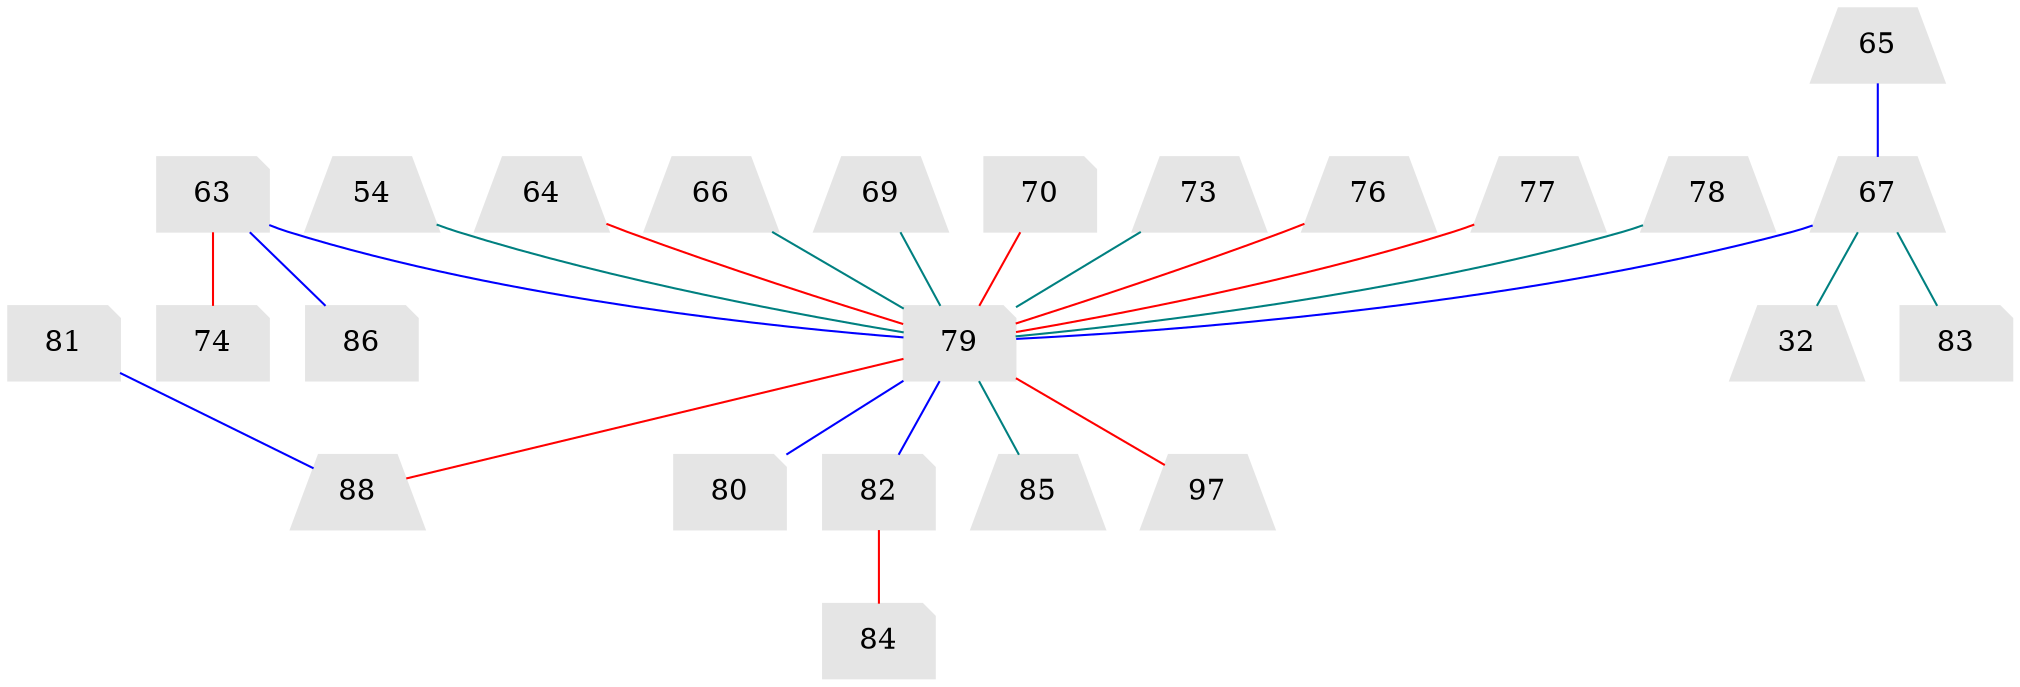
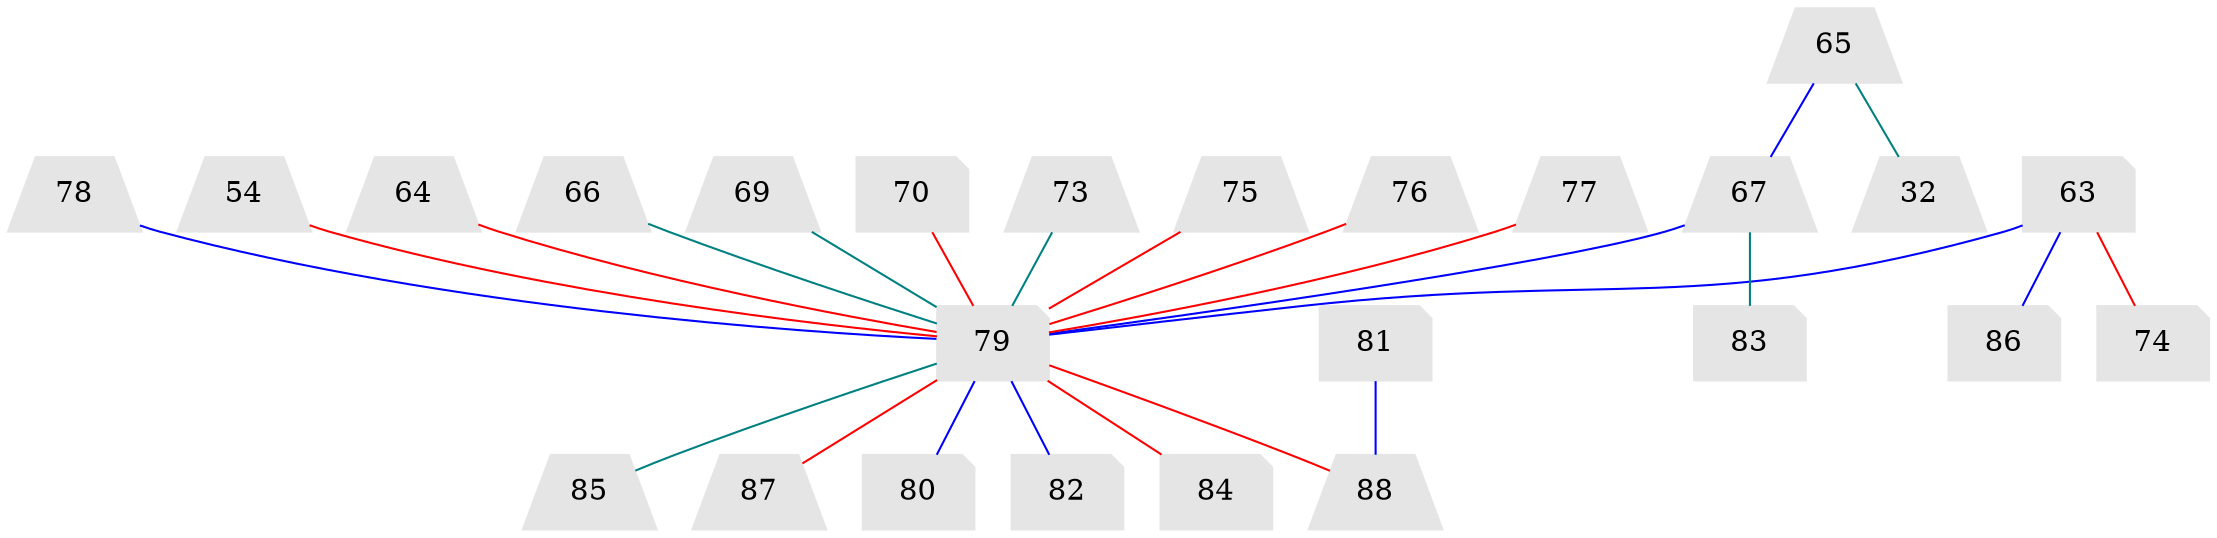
node "75": added
edge "67" -- "32": now "65" -- "32"
edge "54" -- "79": color teal -> red
edge "78" -- "79": color teal -> blue
node "97": label "97" -> "87"
edge "82" -- "84": now "79" -- "84"
